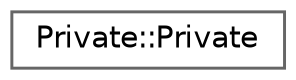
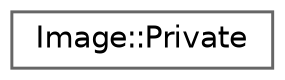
node "Private::Private": label "Private::Private" -> "Image::Private"
